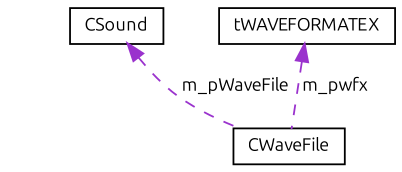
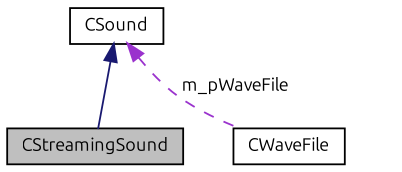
node "tWAVEFORMATEX": removed
node "CStreamingSound": added
